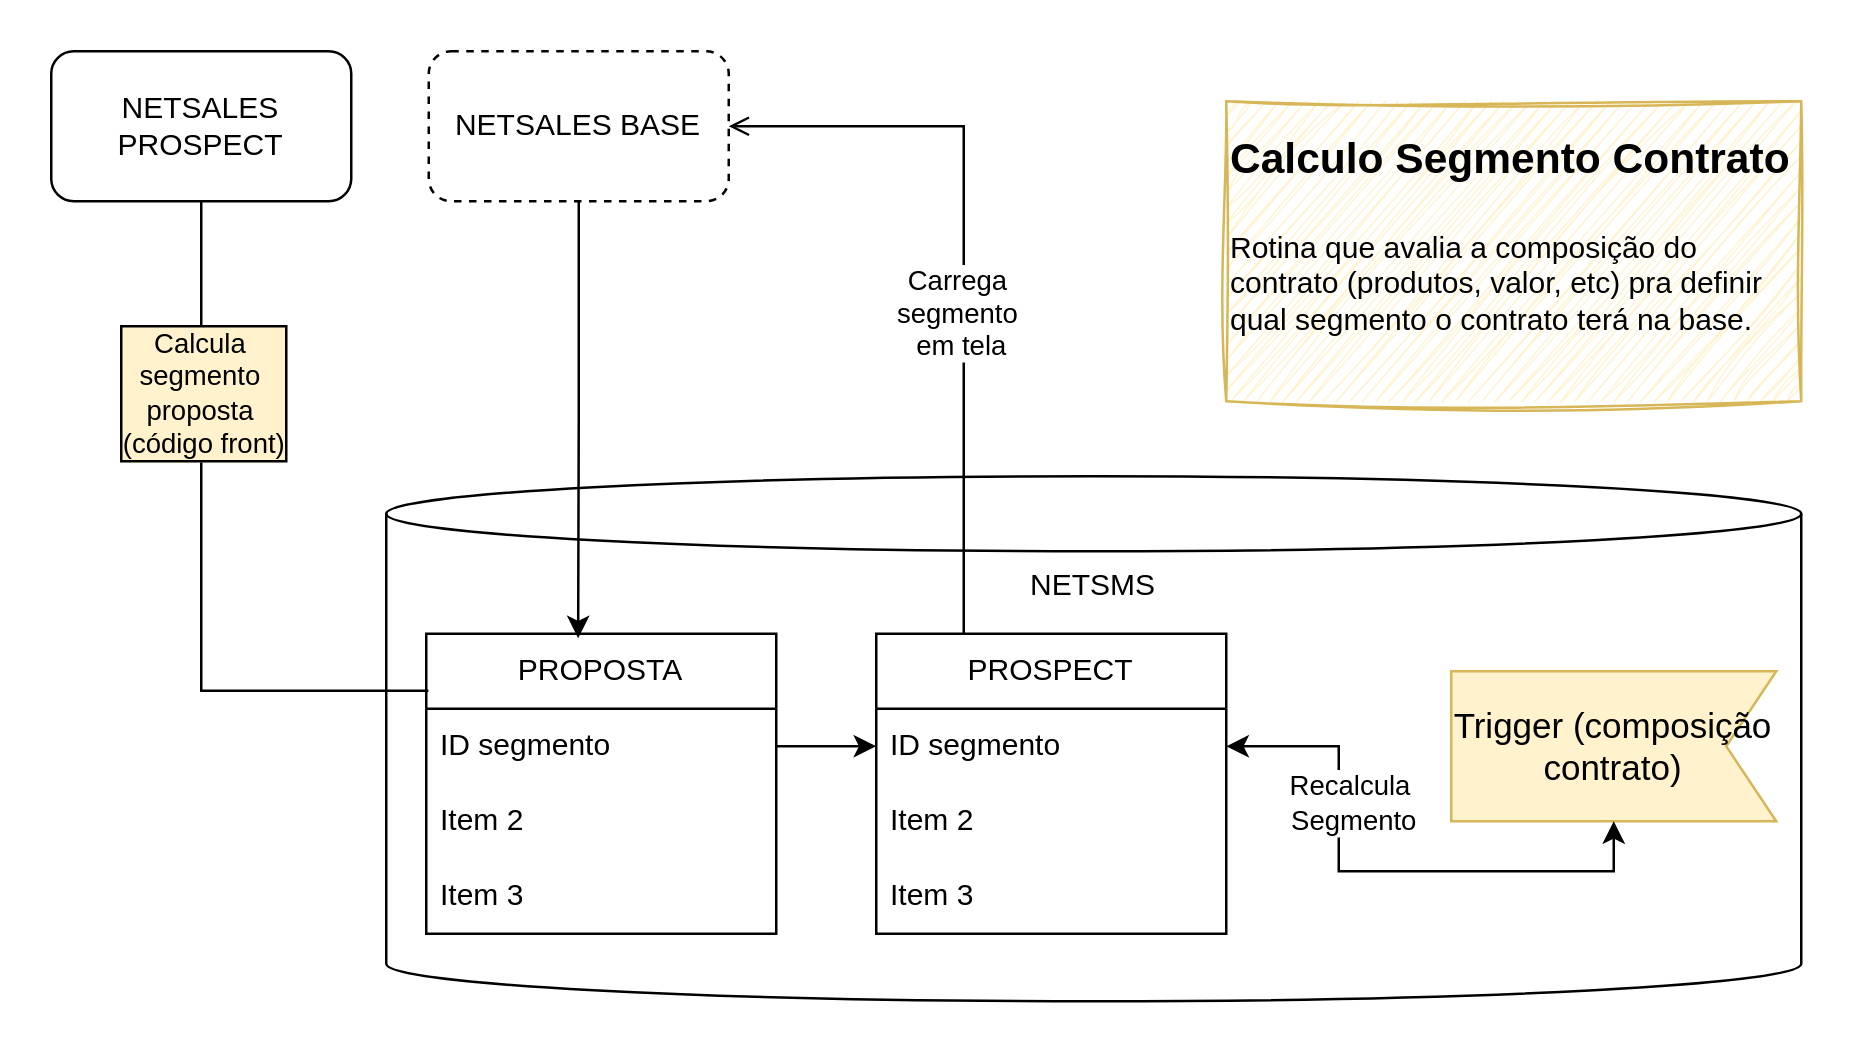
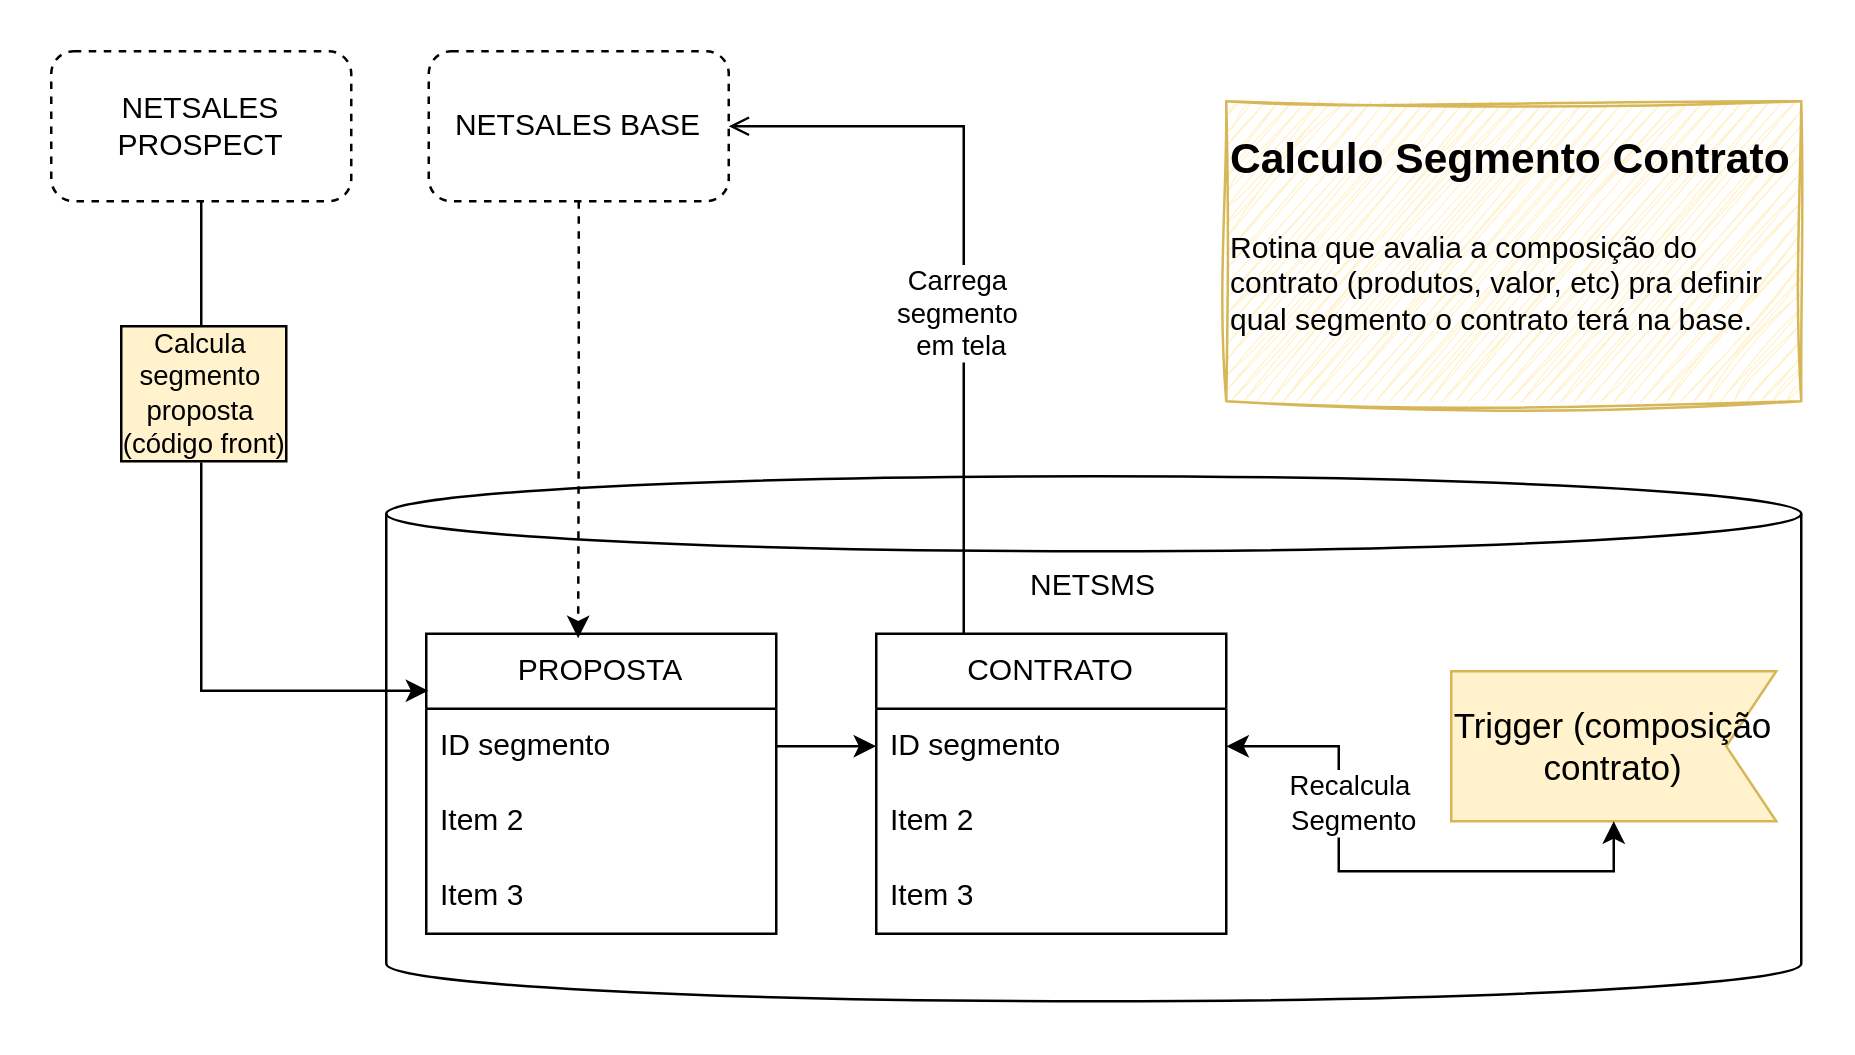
node "NETSALES PROSPECT": style solid -> dashed
edge "NETSALES BASE" -> "PROPOSTA": style solid -> dashed
node "PROSPECT": label "PROSPECT" -> "CONTRATO"
edge "NETSALES PROSPECT" -- "PROPOSTA": arrowhead none -> classic
